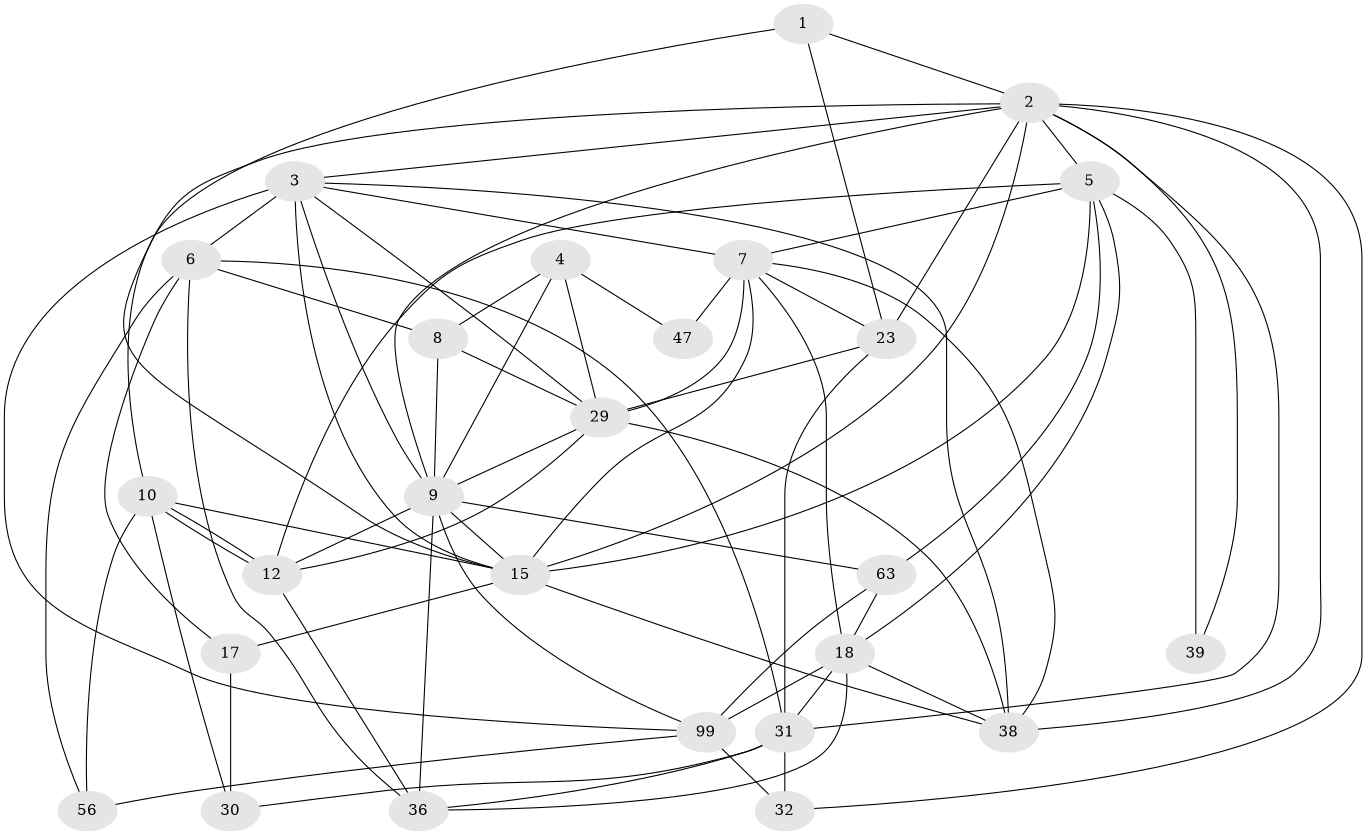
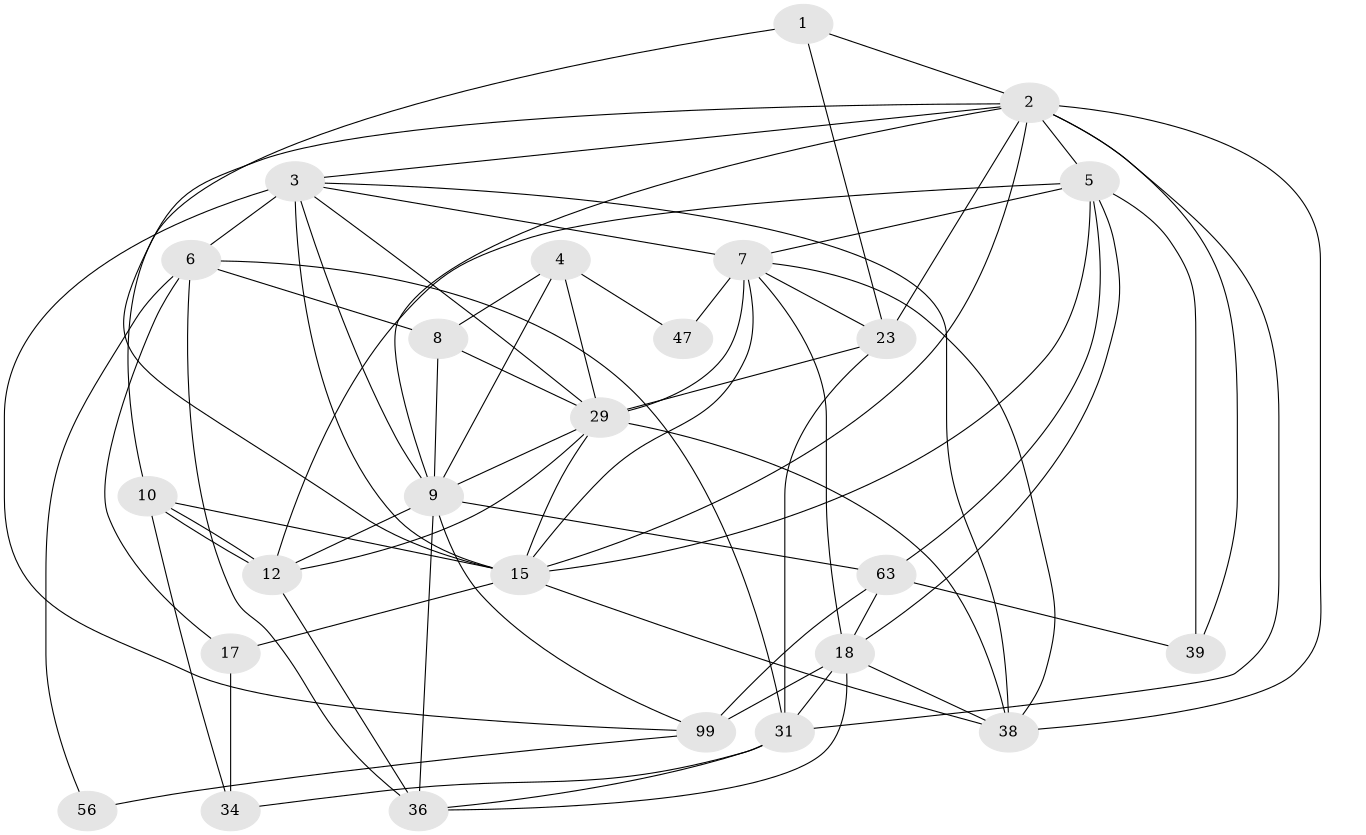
edge "9" -- "15": now "29" -- "15"
edge "63" -- "39": added
edge "10" -- "56": removed
node "30": label "30" -> "34"
node "32": removed
